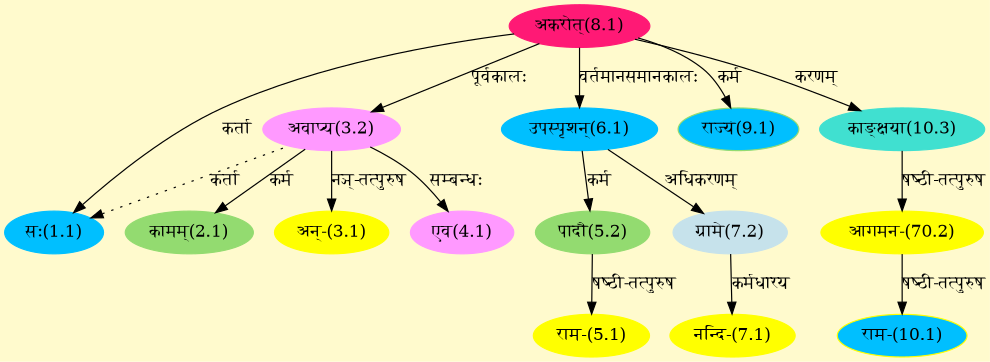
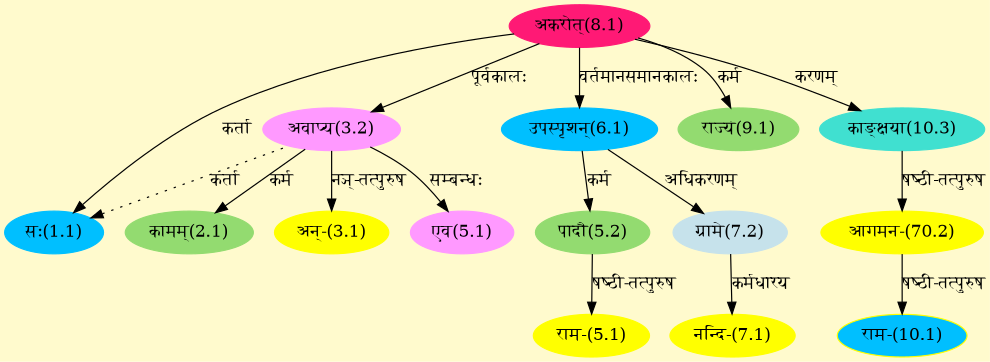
node "राज्यं(9.1)": fillcolor #00bfff -> #93db70
node "एव(4.1)": label "एव(4.1)" -> "एव(5.1)"
